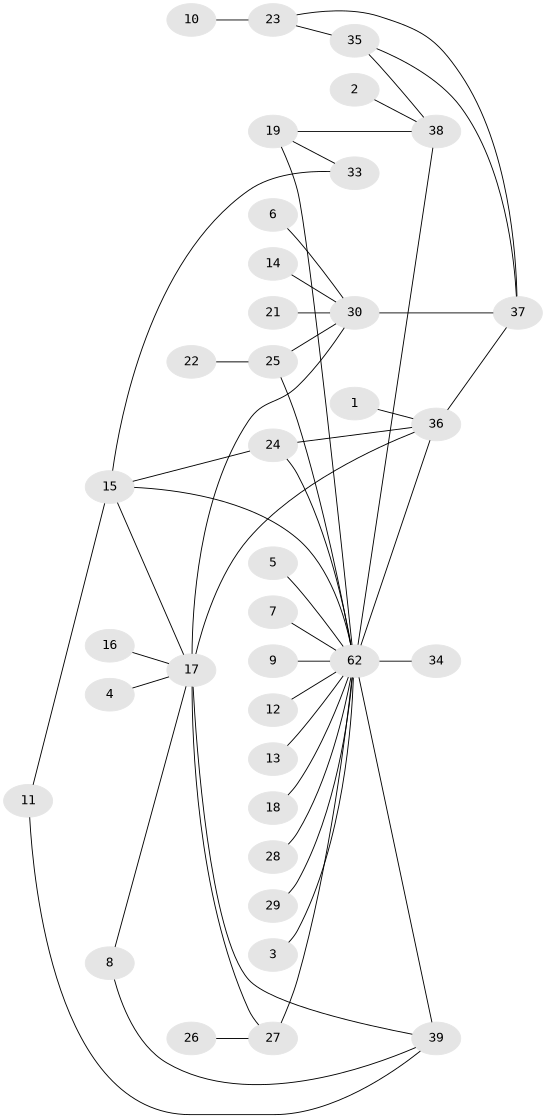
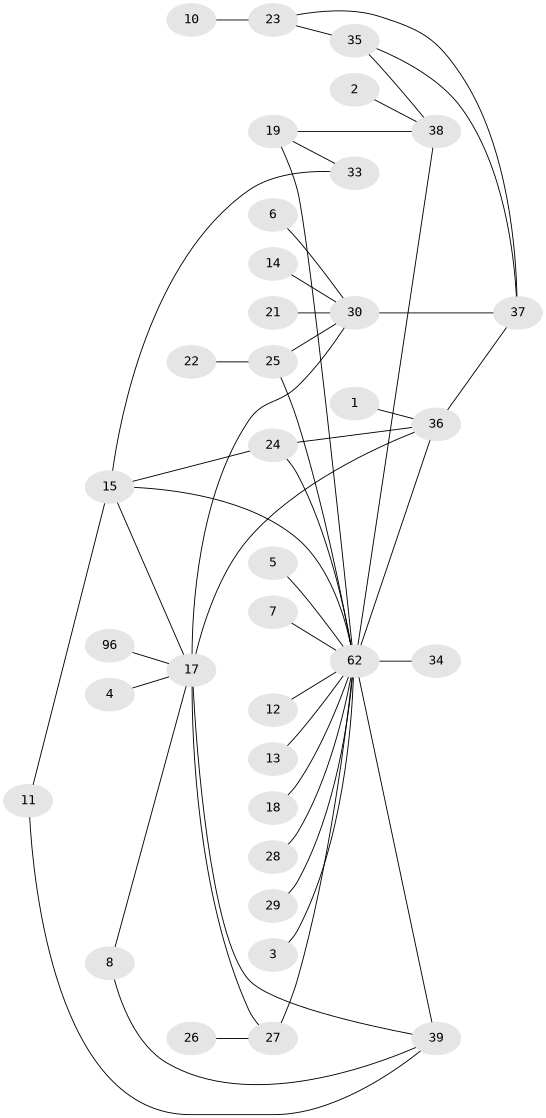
node "16": label "16" -> "96"
node "9": removed
